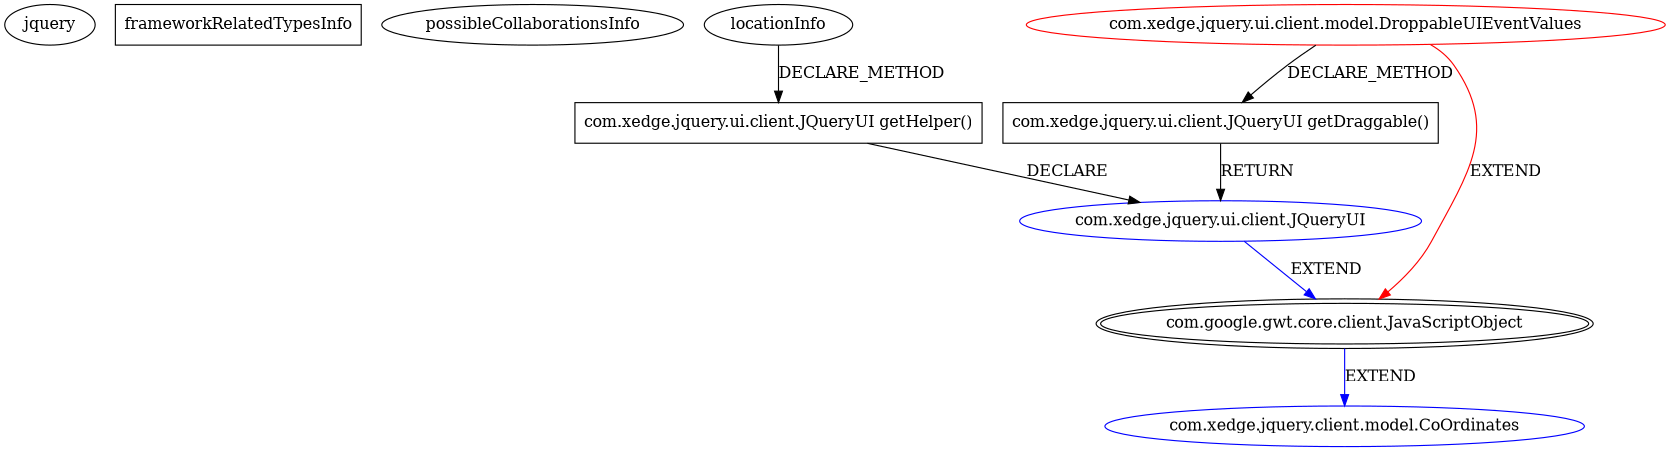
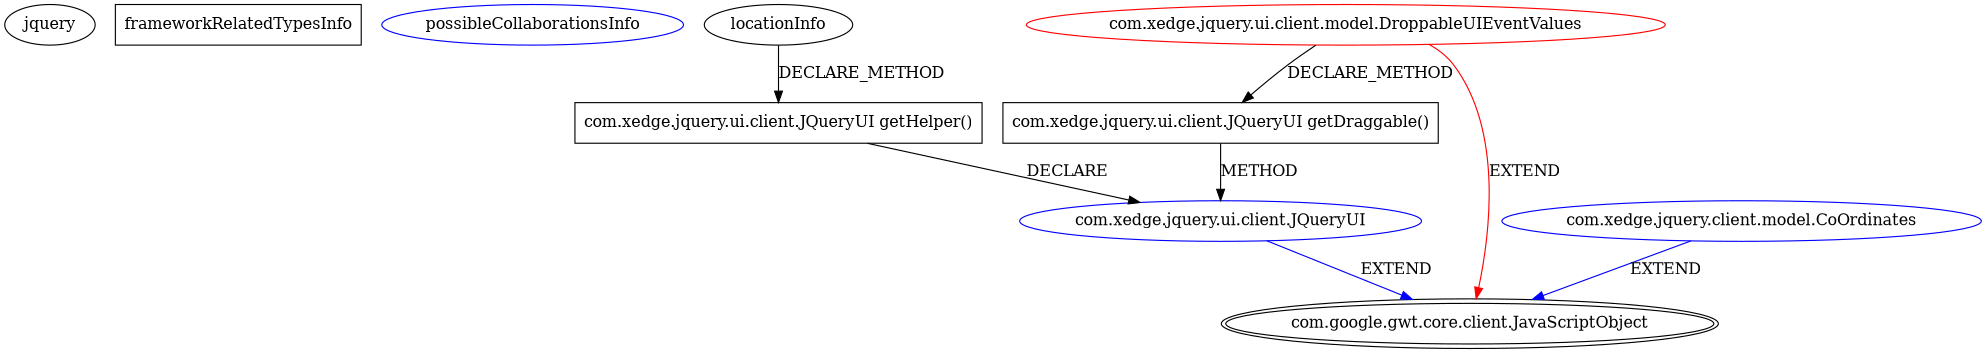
node "possibleCollaborationsInfo": color black -> blue
edge "com.xedge.jquery.ui.client.JQueryUI getDraggable()" -> "com.xedge.jquery.ui.client.JQueryUI": label "RETURN" -> "METHOD"
edge "com.google.gwt.core.client.JavaScriptObject" -> "com.xedge.jquery.client.model.CoOrdinates": reversed
